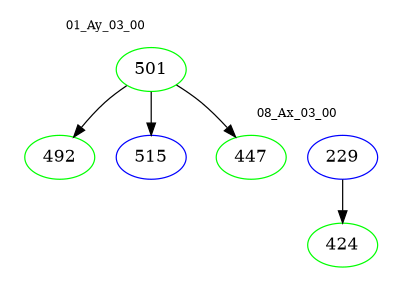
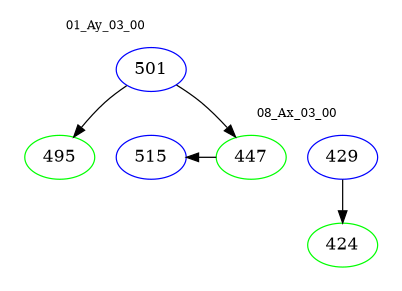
node "501": color green -> blue
edge "501" -> "515": now "447" -> "515"
node "492": label "492" -> "495"
node "229": label "229" -> "429"
